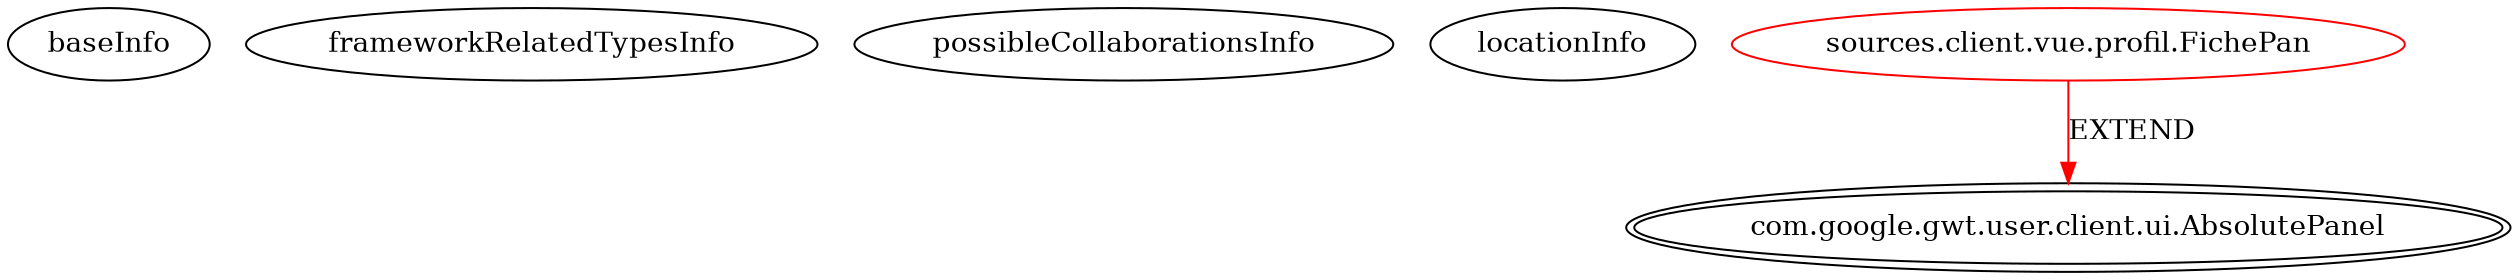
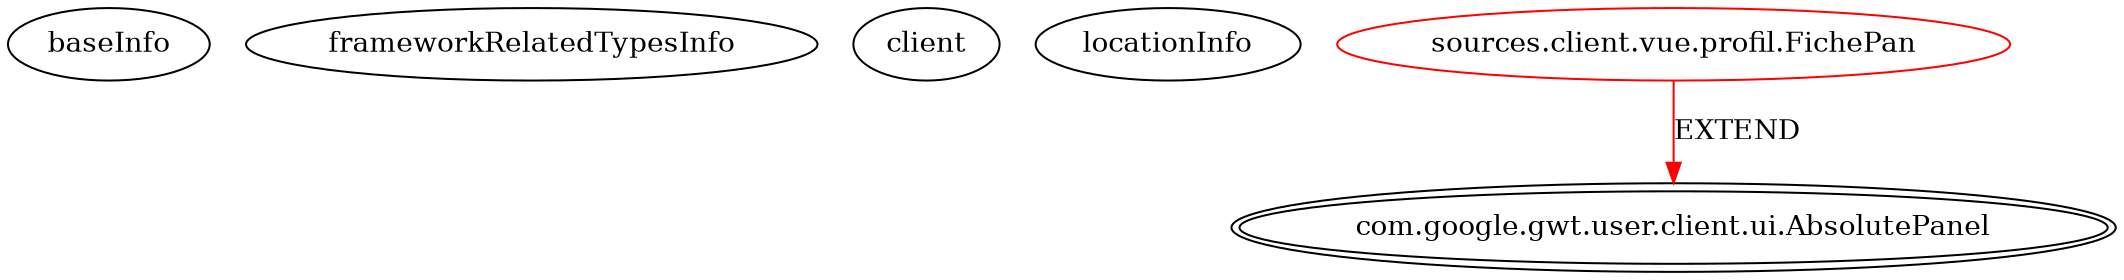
node "possibleCollaborationsInfo": label "possibleCollaborationsInfo" -> "client"
